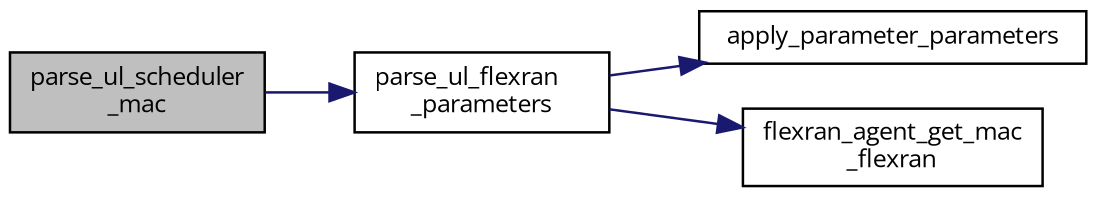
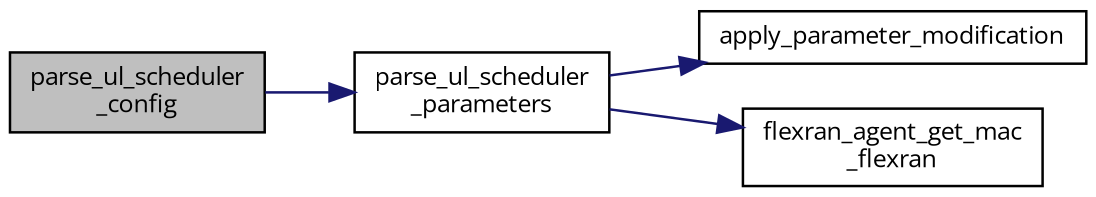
node "apply_parameter_parameters": label "apply_parameter_parameters" -> "apply_parameter_modification"
node "parse_ul_scheduler _mac": label "parse_ul_scheduler _mac" -> "parse_ul_scheduler _config"
node "parse_ul_flexran _parameters": label "parse_ul_flexran _parameters" -> "parse_ul_scheduler _parameters"
